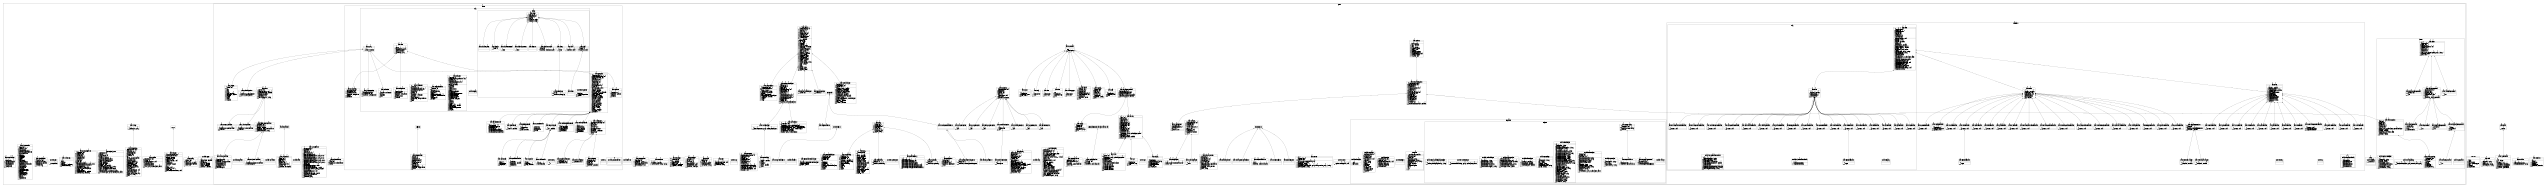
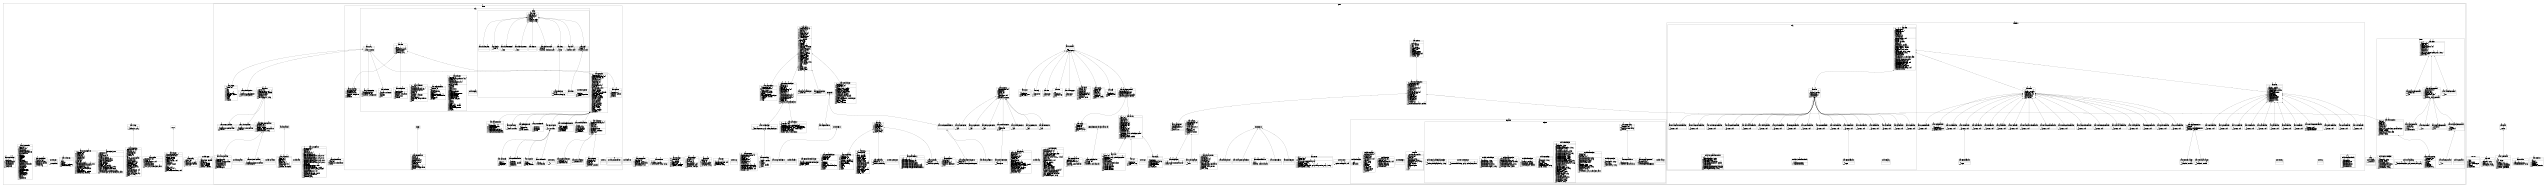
node "class Options": text "+ default_clear" -> "+ default_attr"
node "WEBrick": label "WEBrick" -> "Ripper"
node "class Library": text "+ gvar_directive" -> "+ define_directive"
